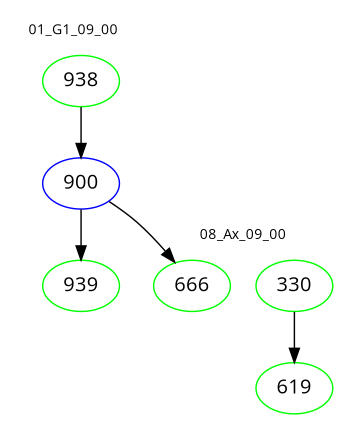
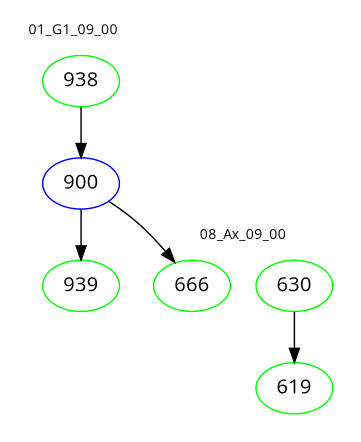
node "330": label "330" -> "630"
